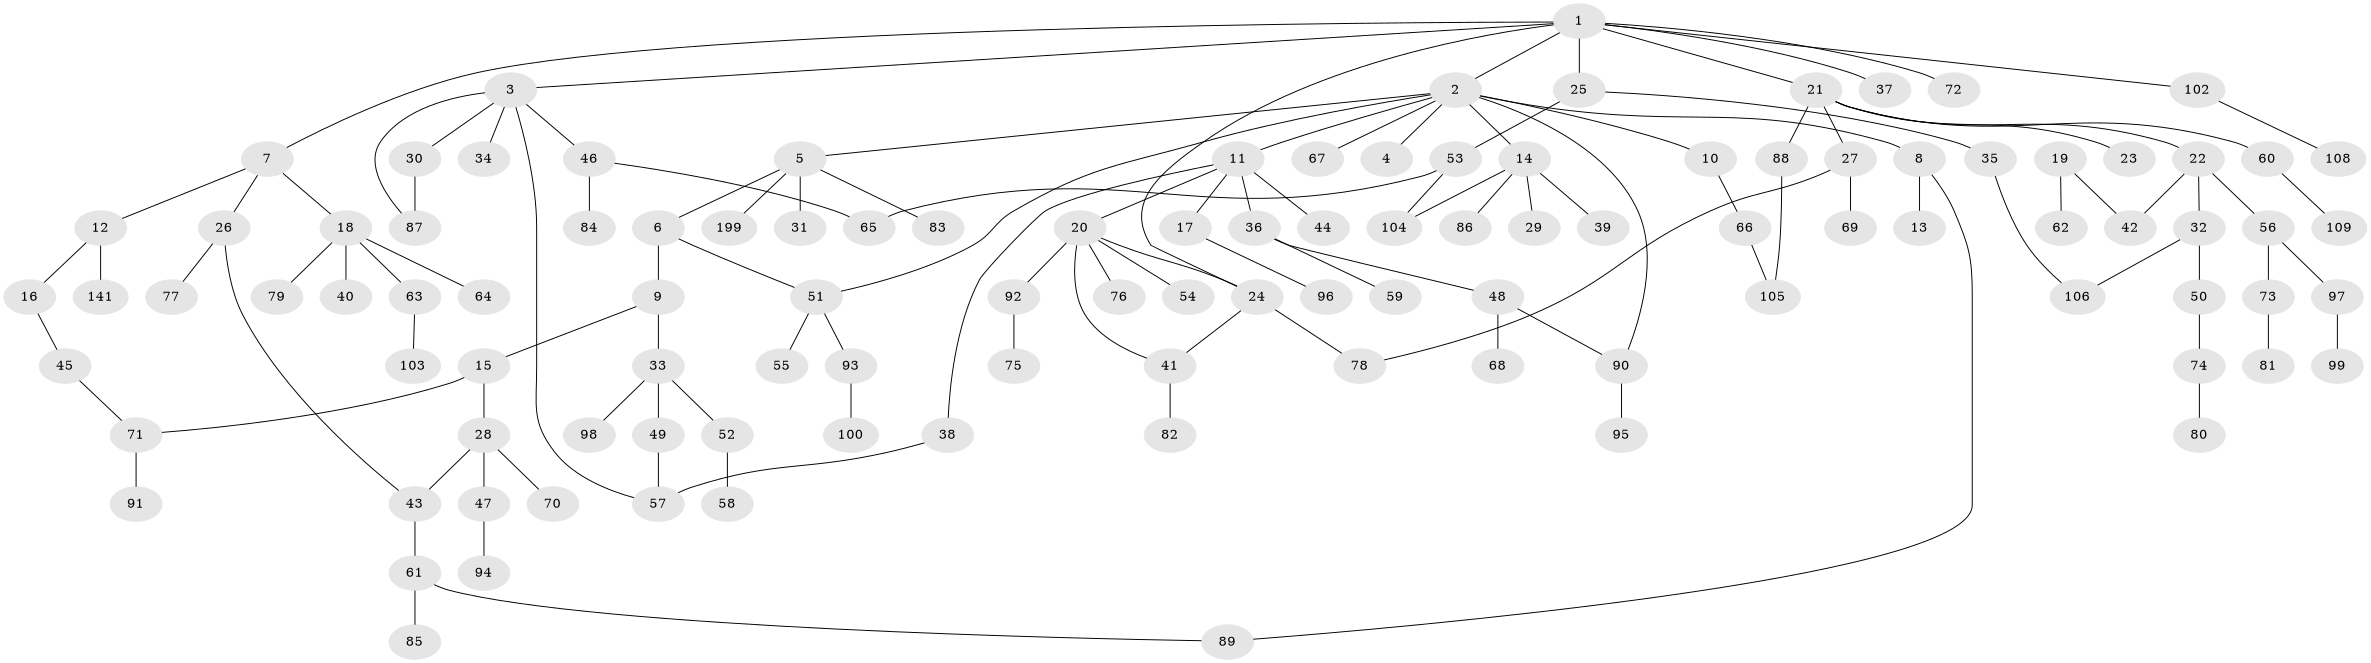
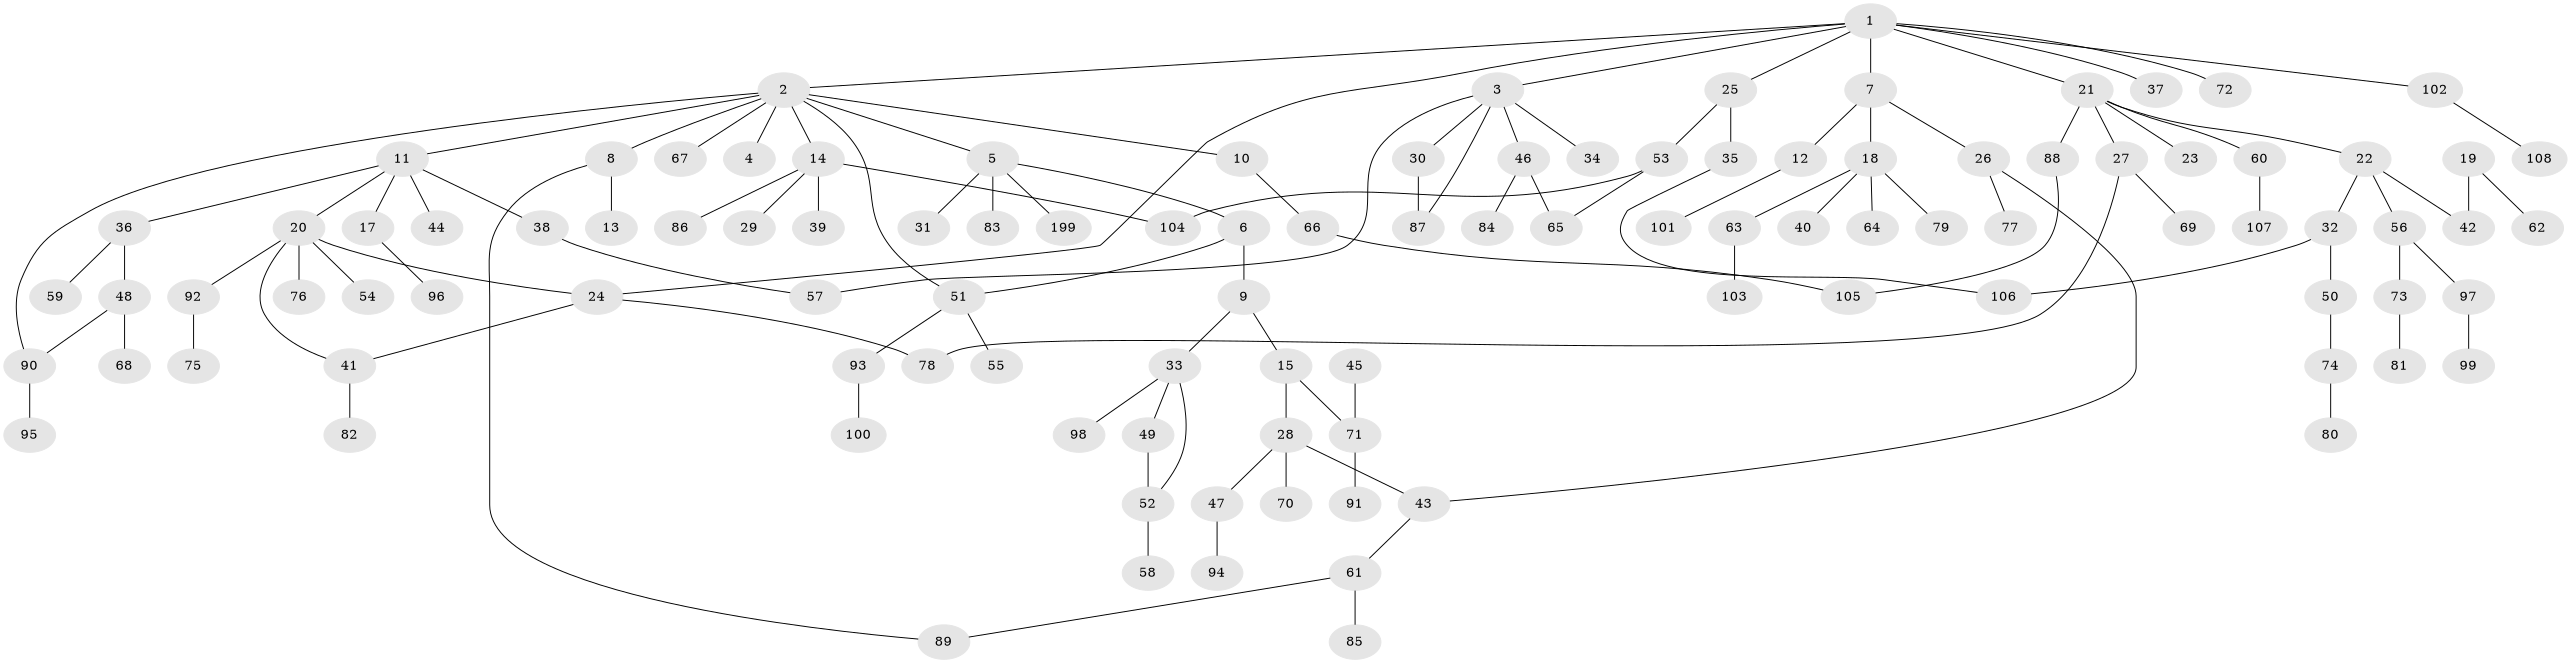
node "109": label "109" -> "107"
node "16": removed
node "141": label "141" -> "101"
edge "49" -- "57": now "49" -- "52"
